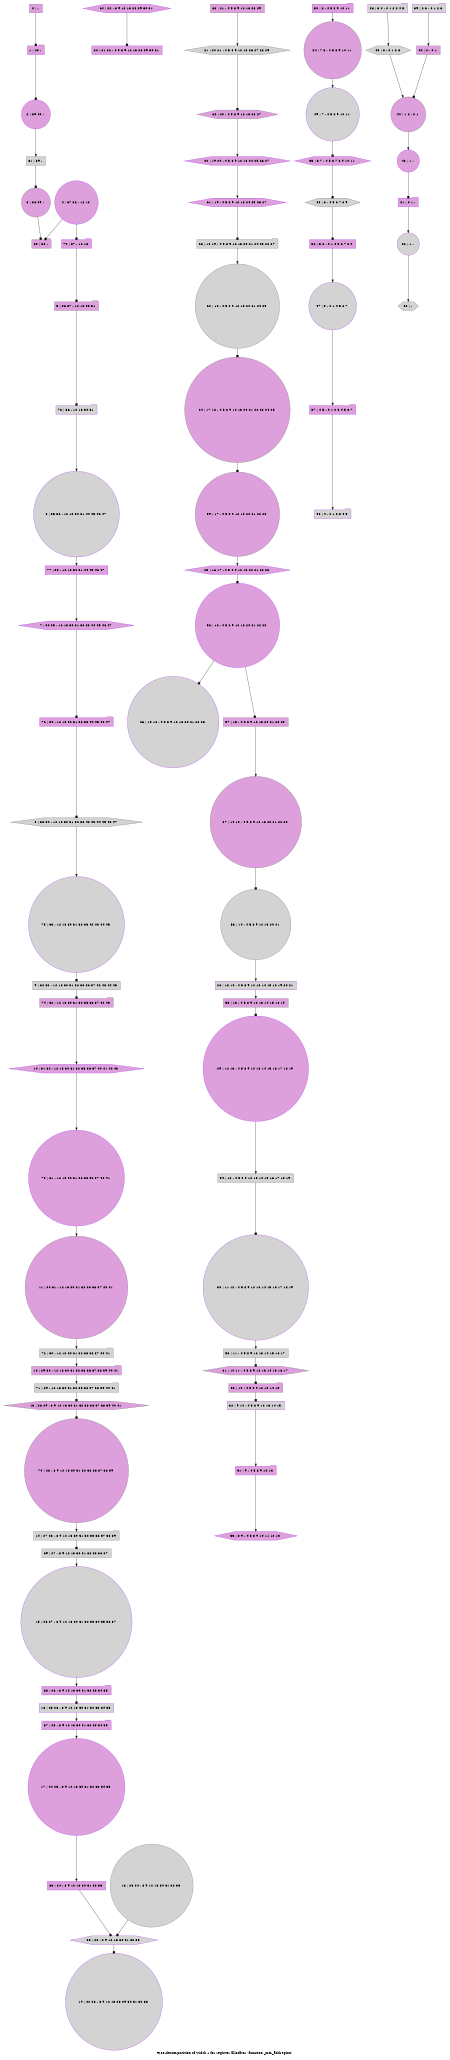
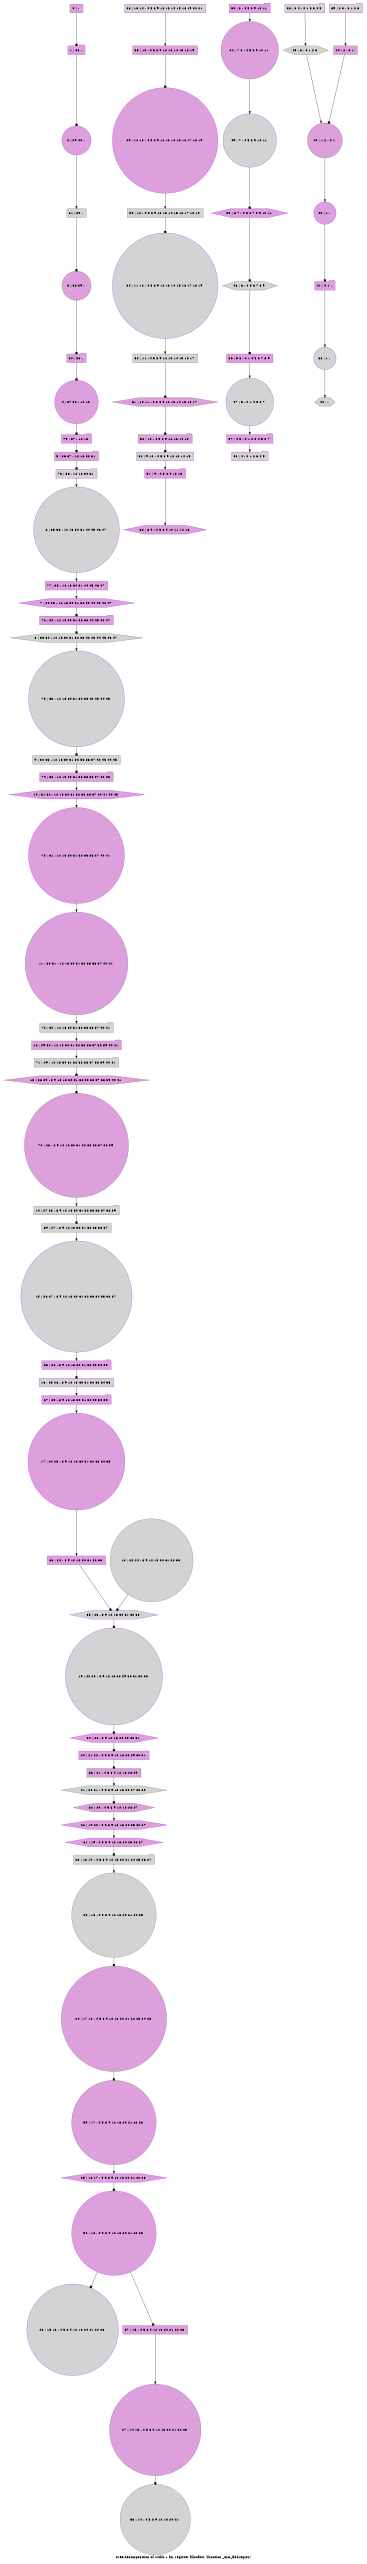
edge "4 | 37 38 : 12 13" -> "80 | 38 :": reversed
edge "56 | 14 : 4 5 8 9 12 13 20 21" -> "28 | 13 14 : 4 5 8 9 12 13 14 15 18 19 20 21": removed
edge "19 | 22 23 : 8 9 12 13 28 29 30 31 32 33" -> "64 | 22 : 8 9 12 13 28 29 30 31": added
edge "20 | 21 22 : 4 5 8 9 12 13 28 29 30 31" -> "63 | 21 : 4 5 8 9 12 13 28 29": added
